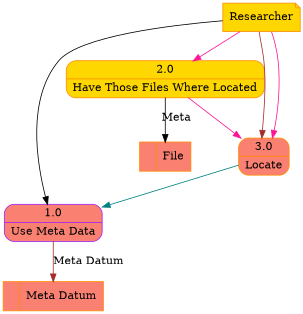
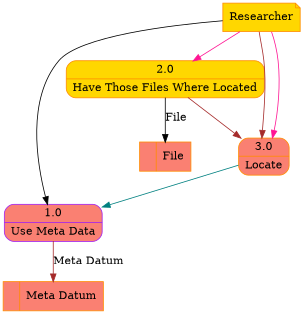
edge "2.0" -> "3.0": color deeppink -> brown
edge "2.0" -> "File": label "Meta" -> "File"
